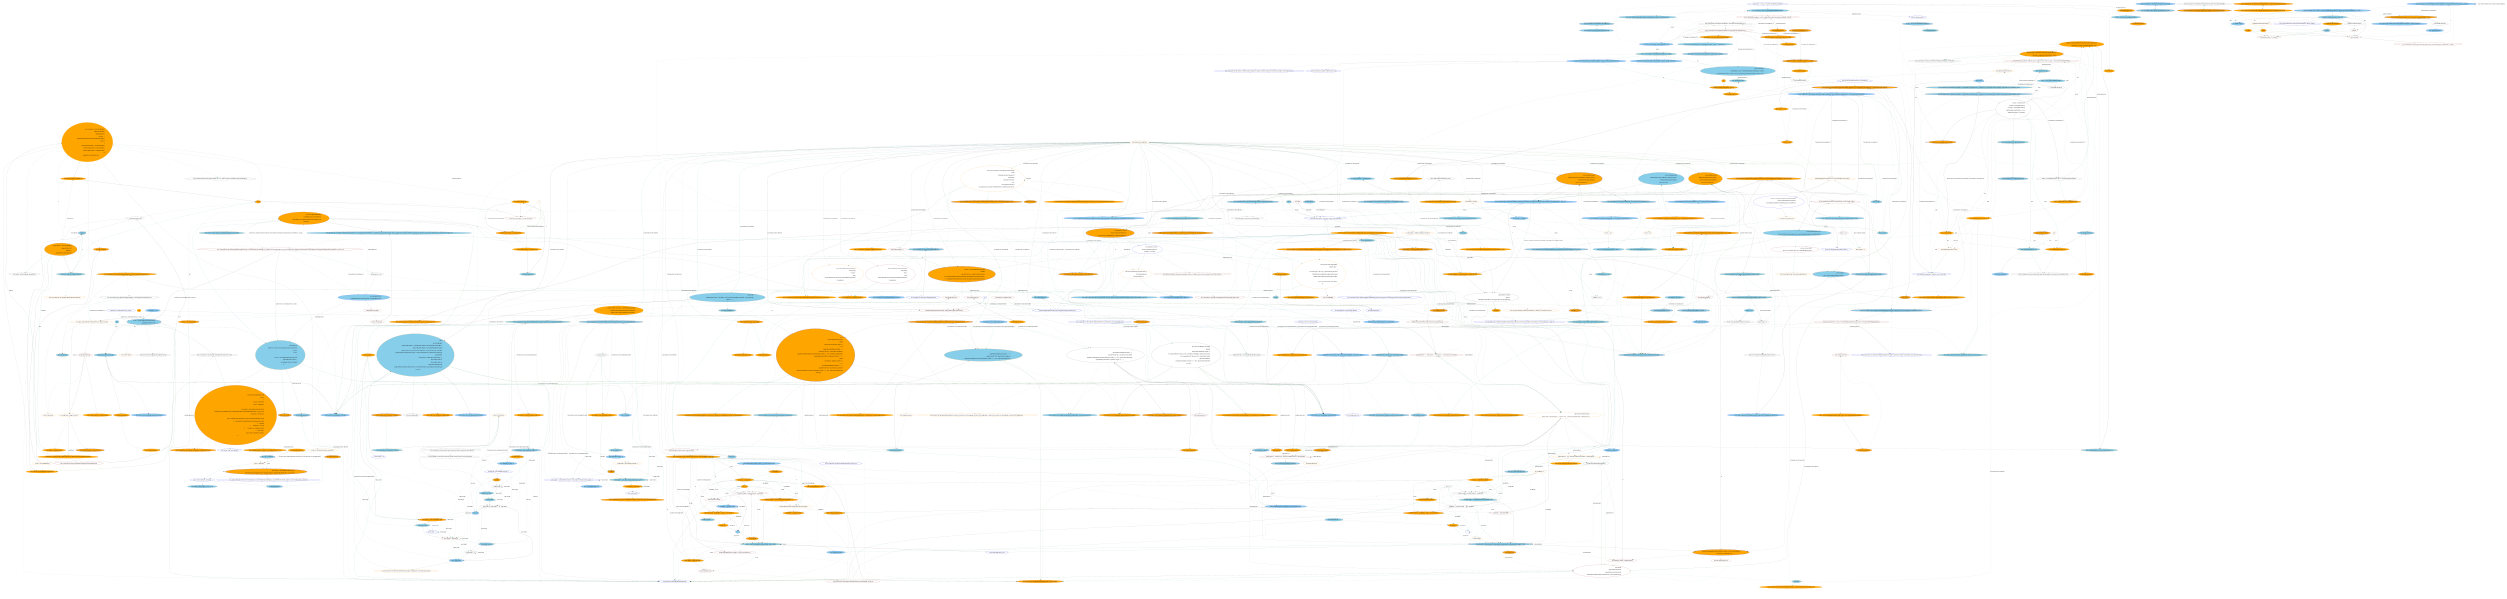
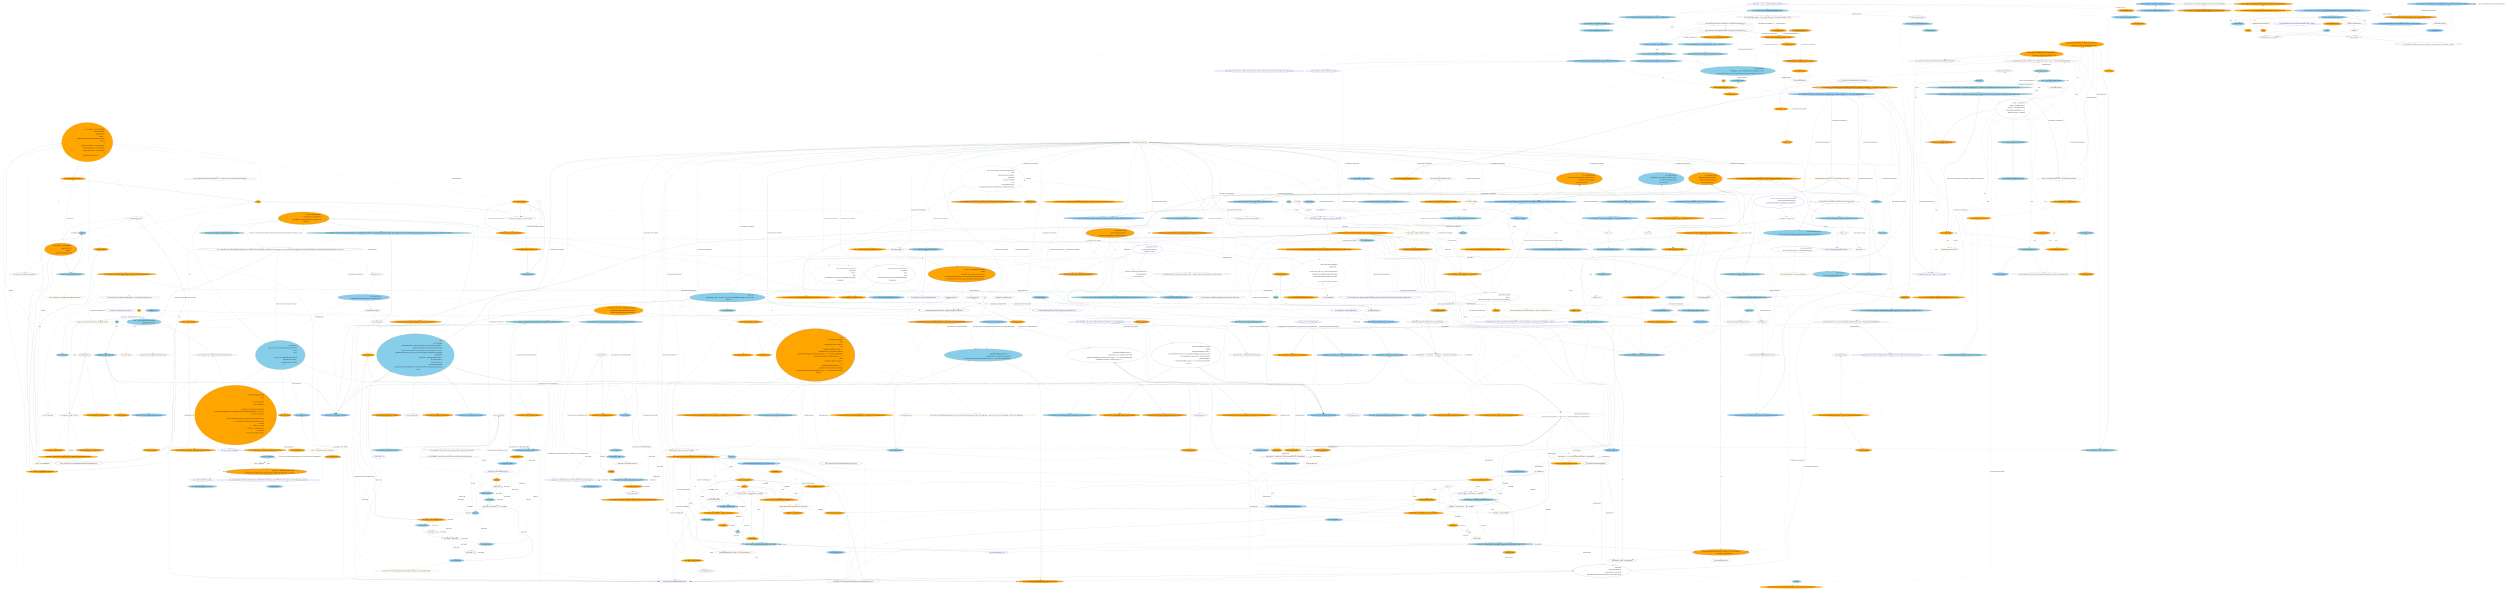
edge "var maxLength = GetMaxLength(specifications)" -> "AddOption(requiredWord, maxLength, option, remainingSpace)": reversed
